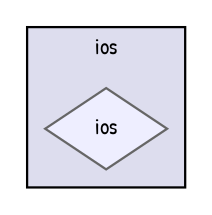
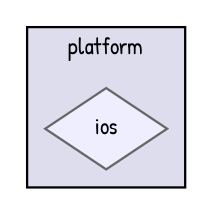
cluster "ios": label "ios" -> "platform"
